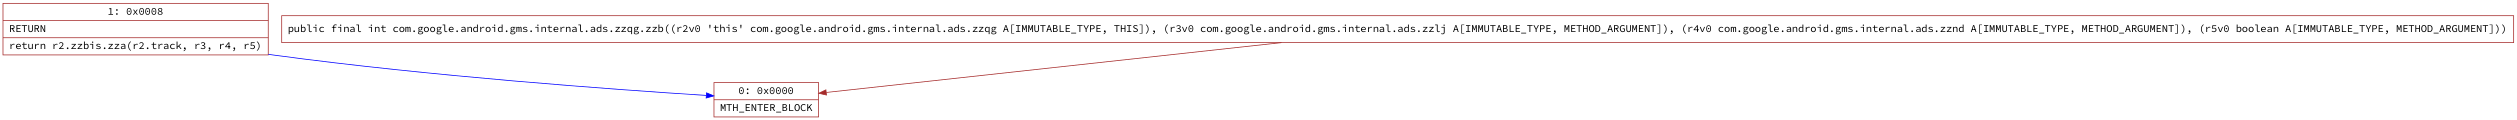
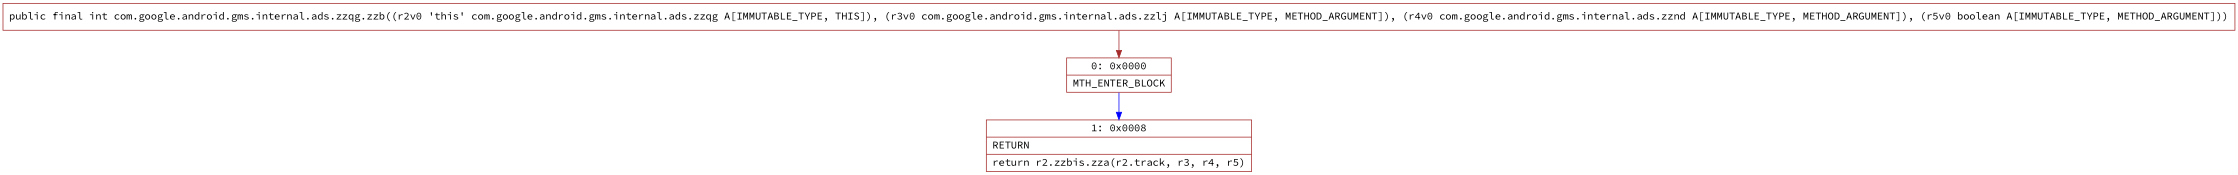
edge "1: 0x0008" -> "0: 0x0000": reversed
